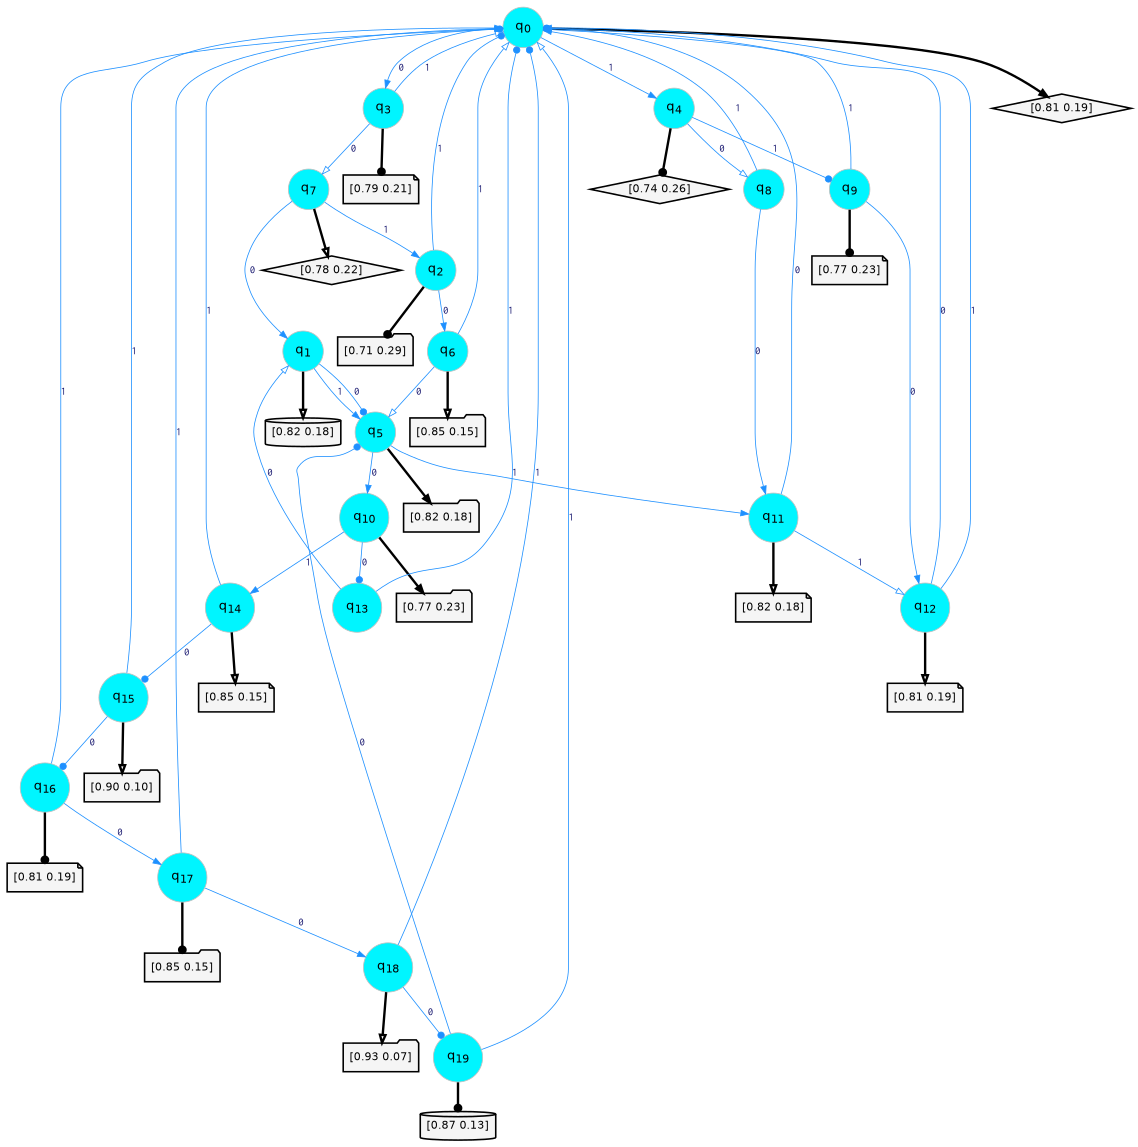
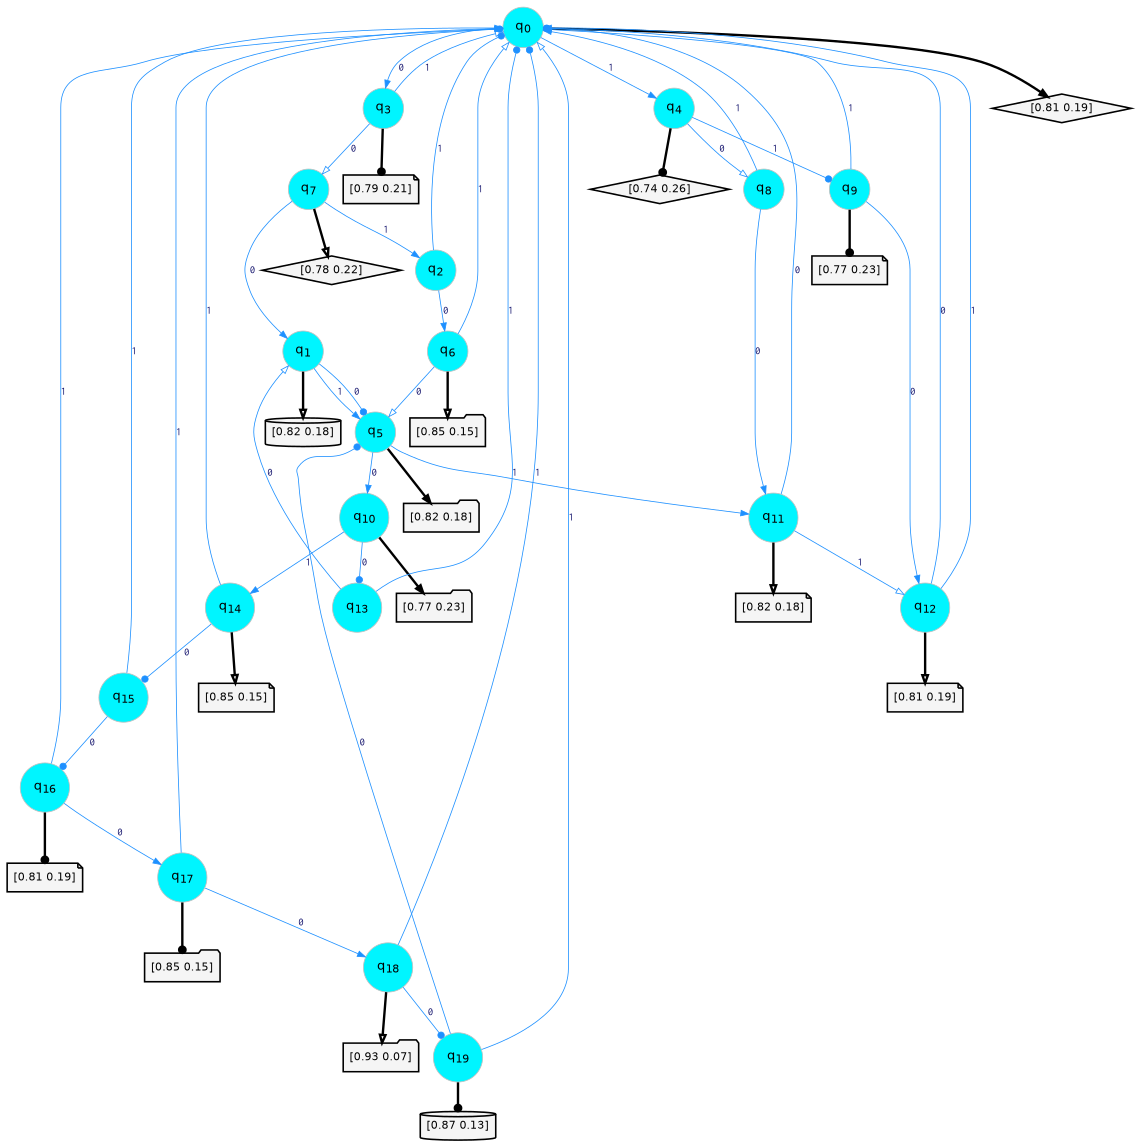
node "[0.71 0.29]": removed
node "[0.90 0.10]": removed
